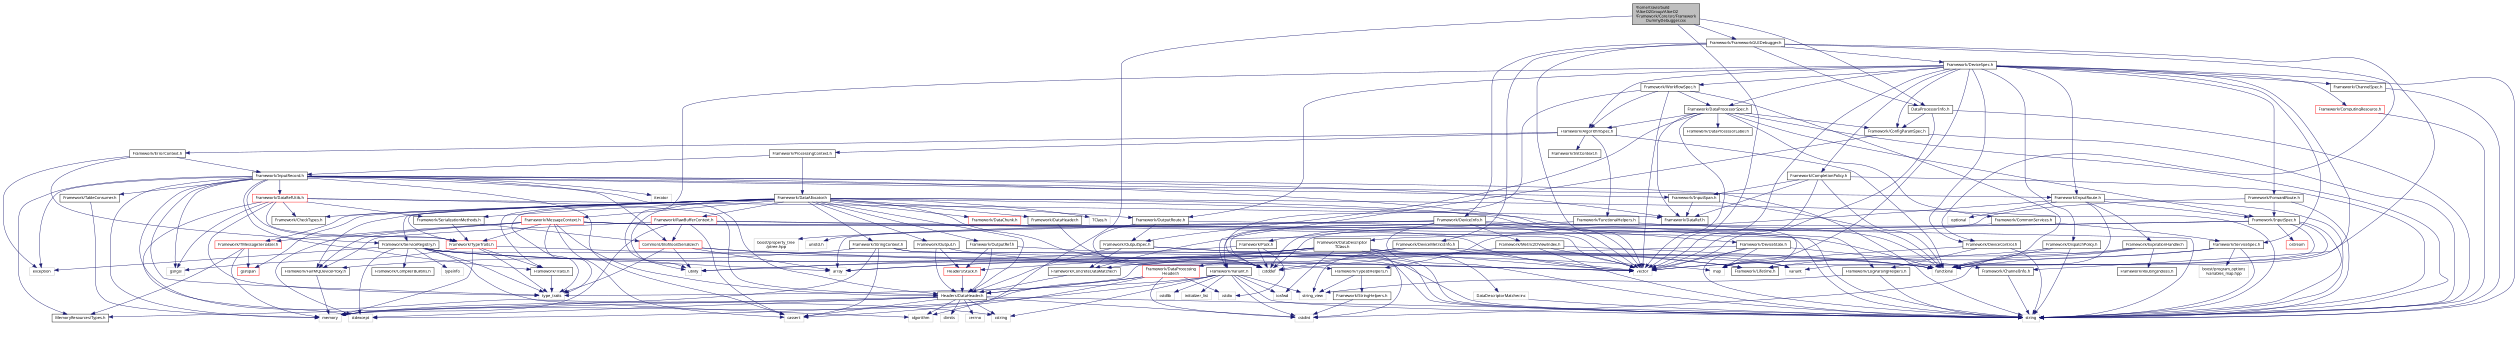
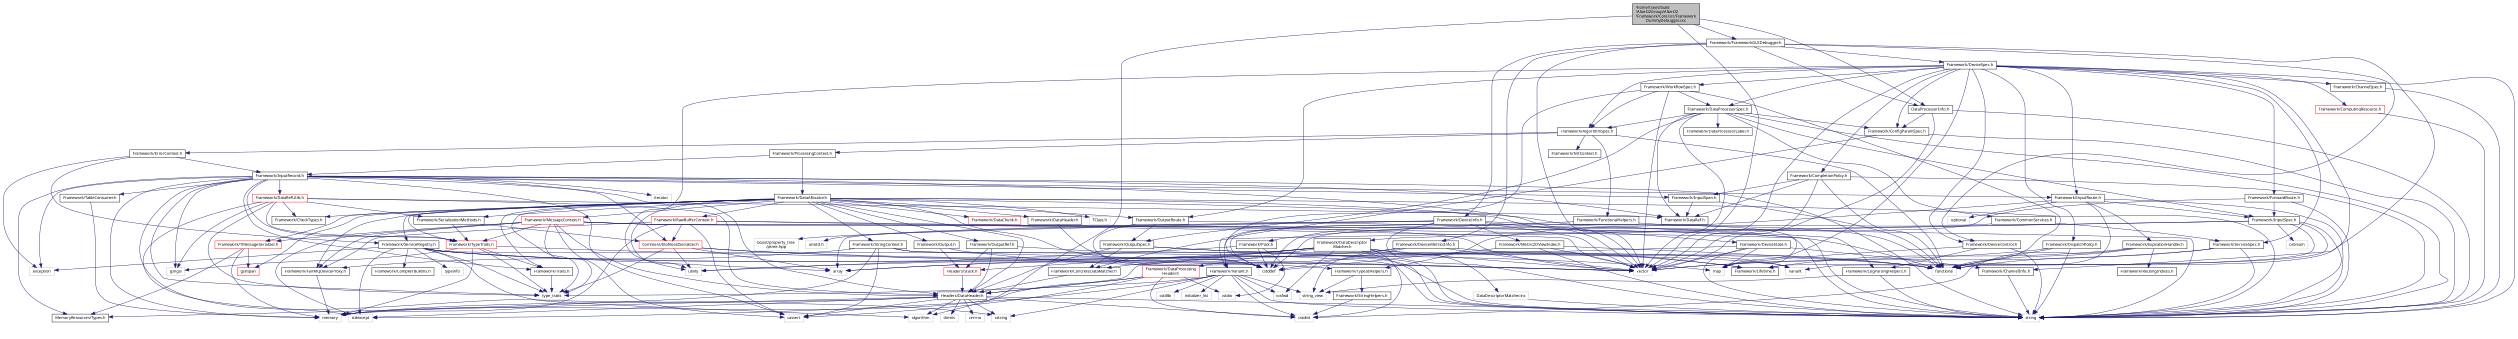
node "Framework/DataDescriptor TClass.h": label "Framework/DataDescriptor TClass.h" -> "Framework/DataDescriptor Matcher.h"
node "ostream": color red -> grey75
edge "Framework/Output.h" -> "Headers/DataHeader.h": removed
node "boost/program_options /variables_map.hpp": removed
